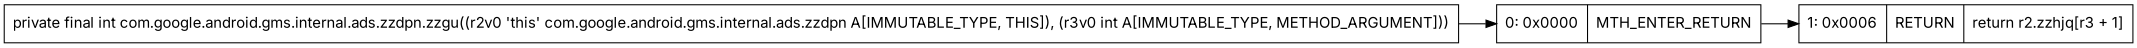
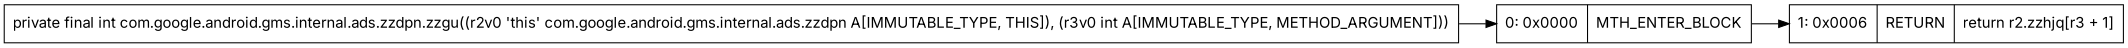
node "0: 0x0000": text "MTH_ENTER_RETURN" -> "MTH_ENTER_BLOCK"
